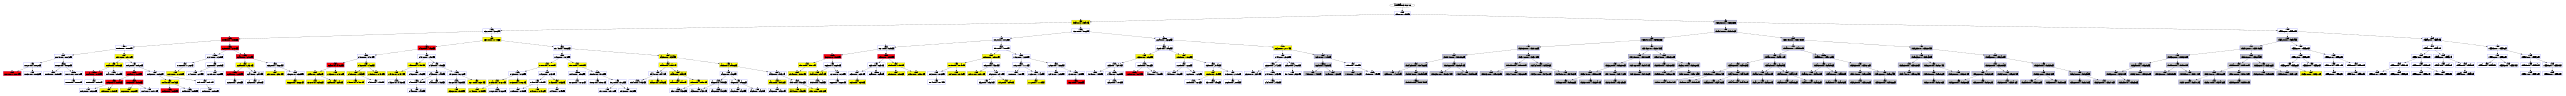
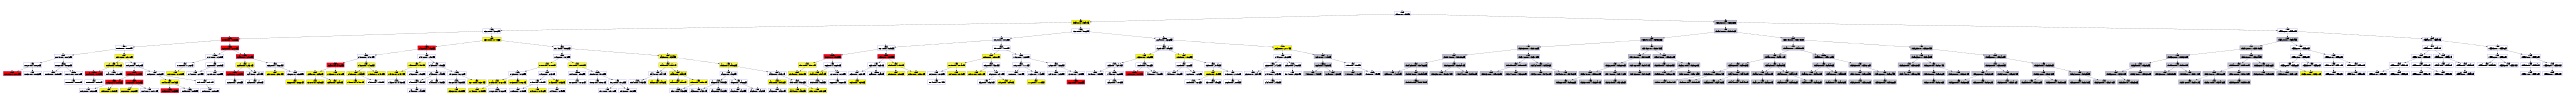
node "vad_fffffa8031e2c708": removed
